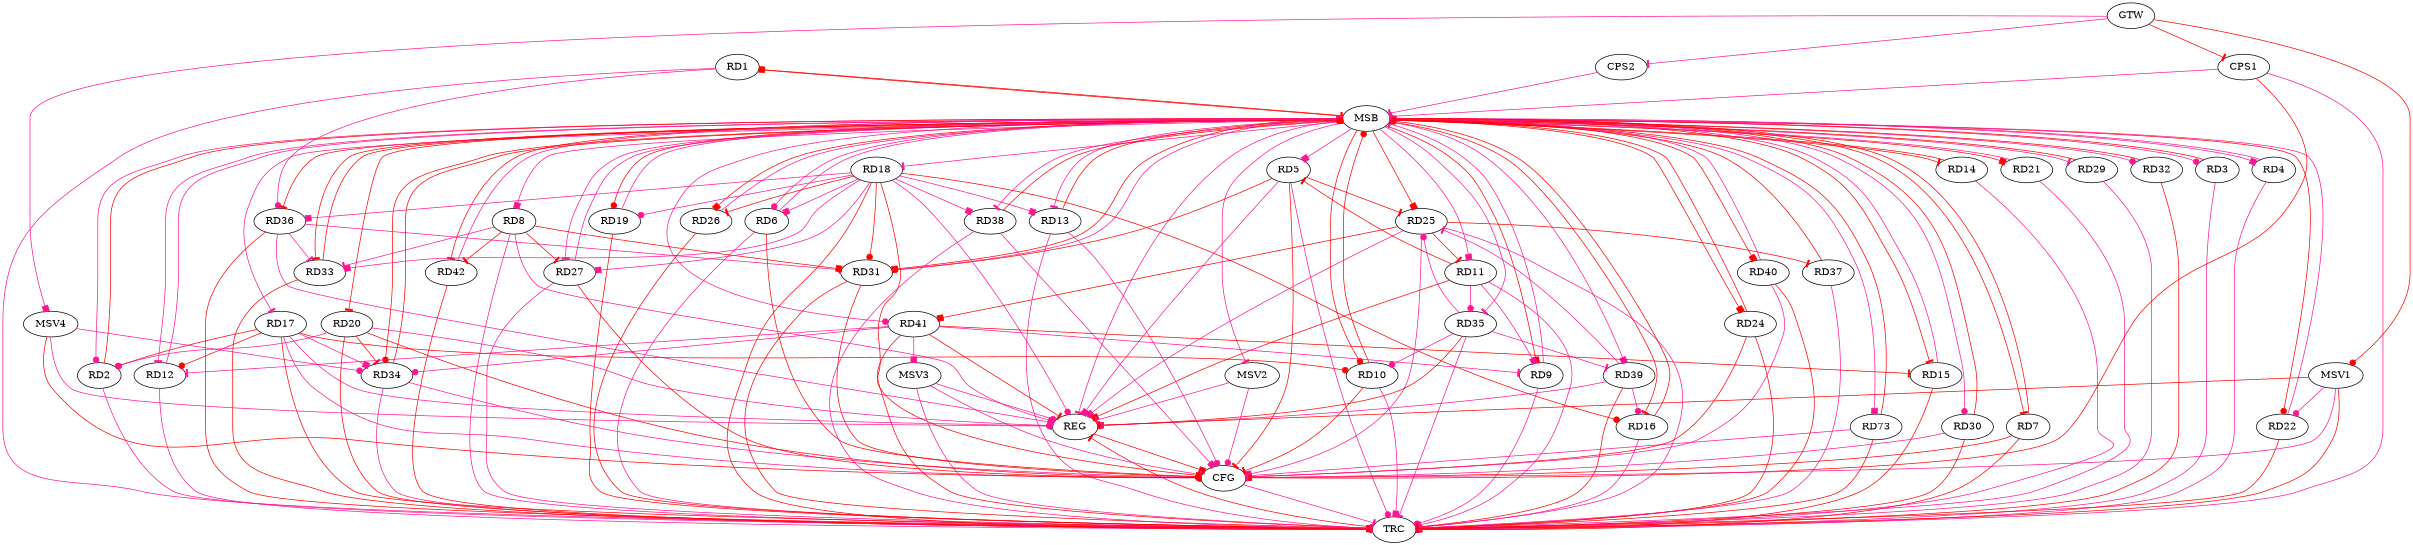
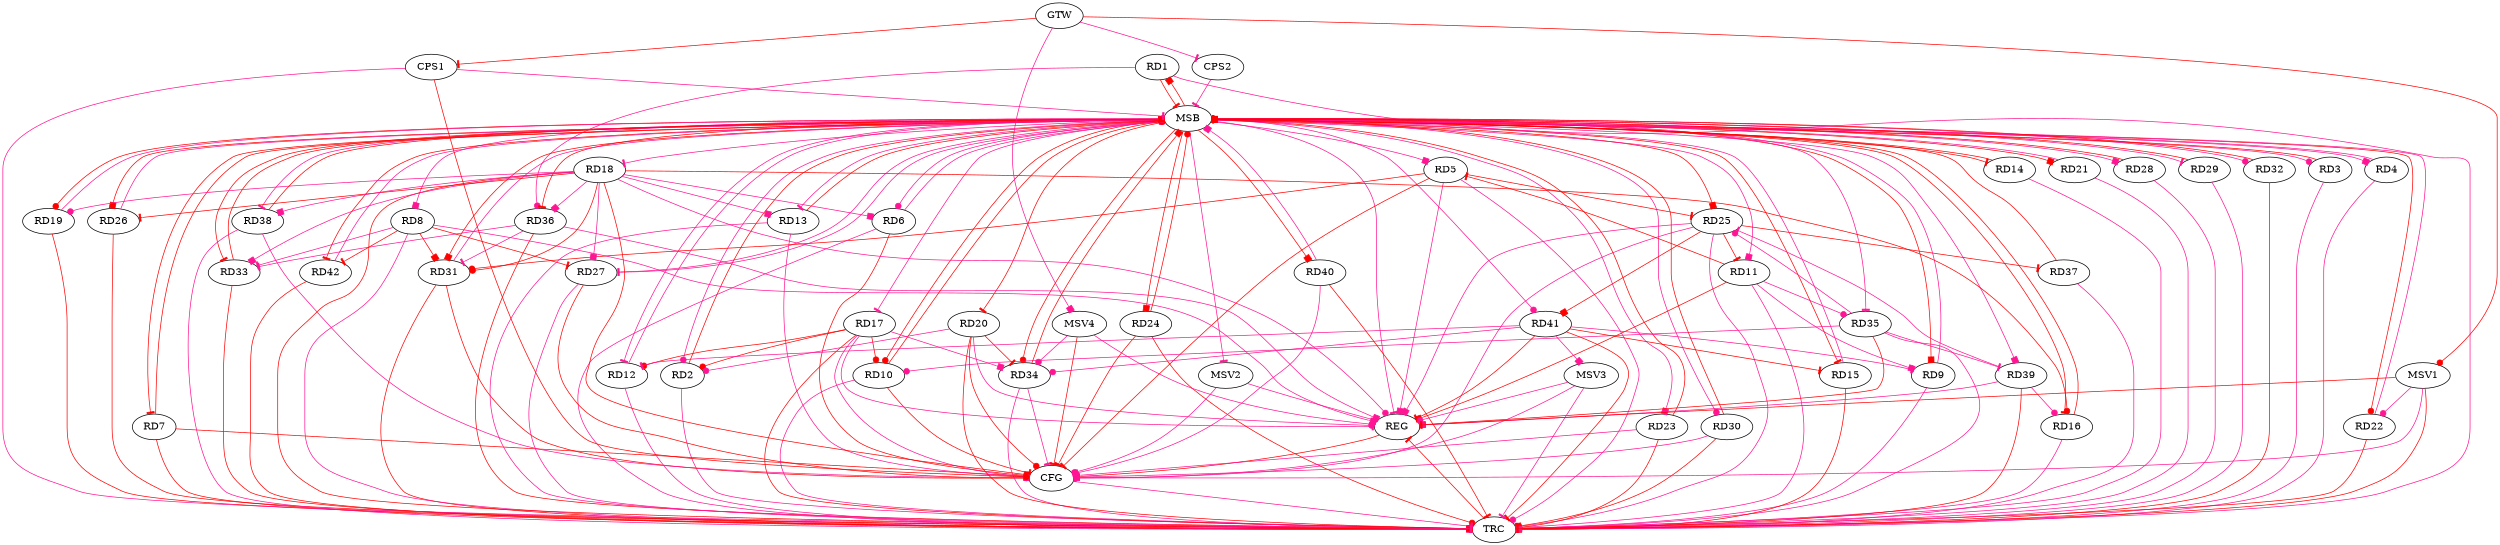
node "RD28": added
node "RD73": label "RD73" -> "RD23"
